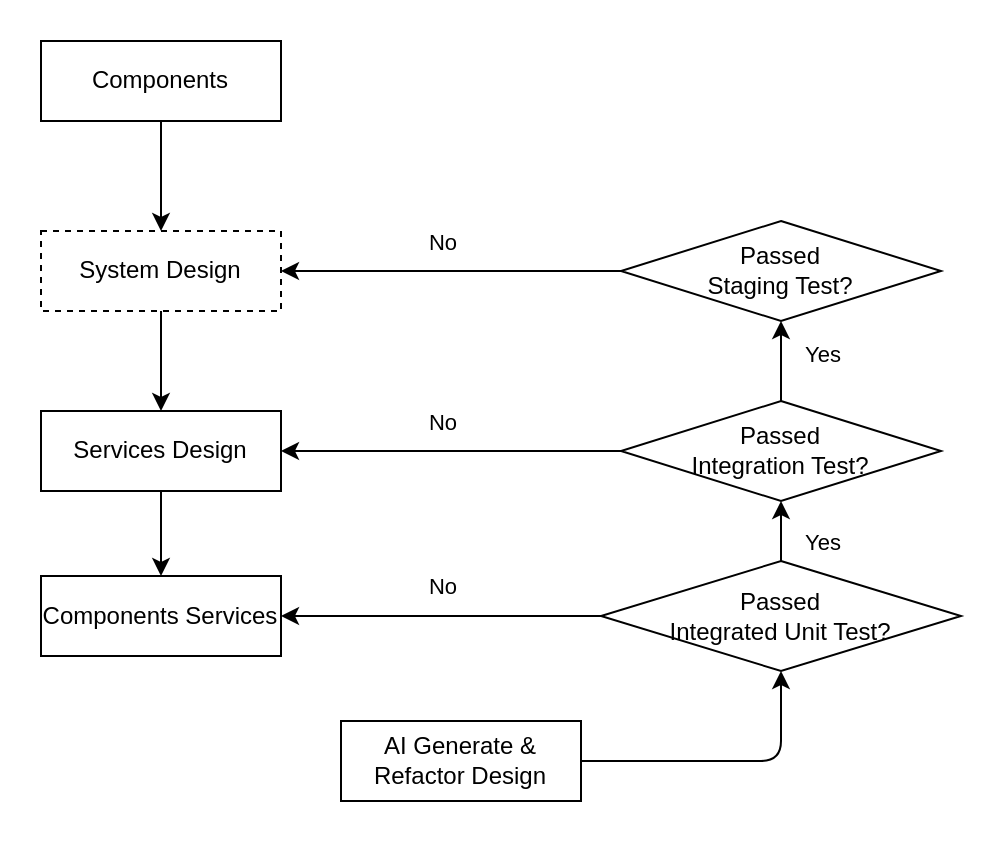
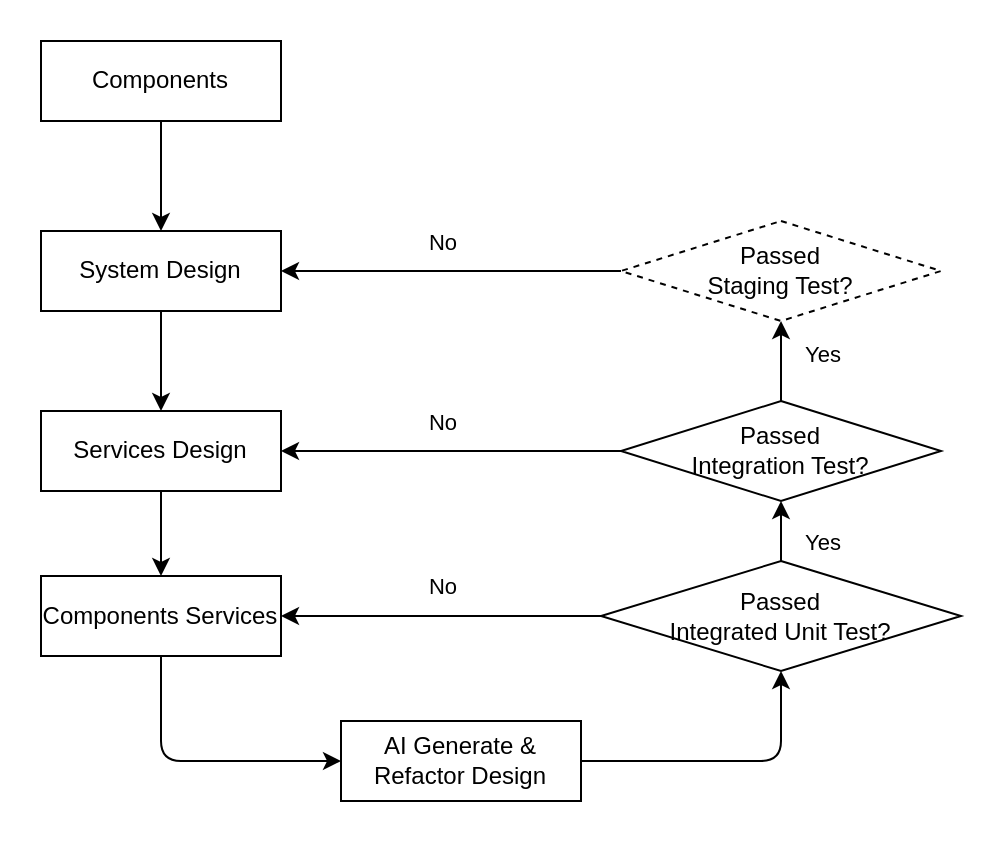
node "System Design": style dashed -> solid
node "Passed Staging Test?": style solid -> dashed
edge "Components Services" -> "AI Generate & Refactor Design": added
